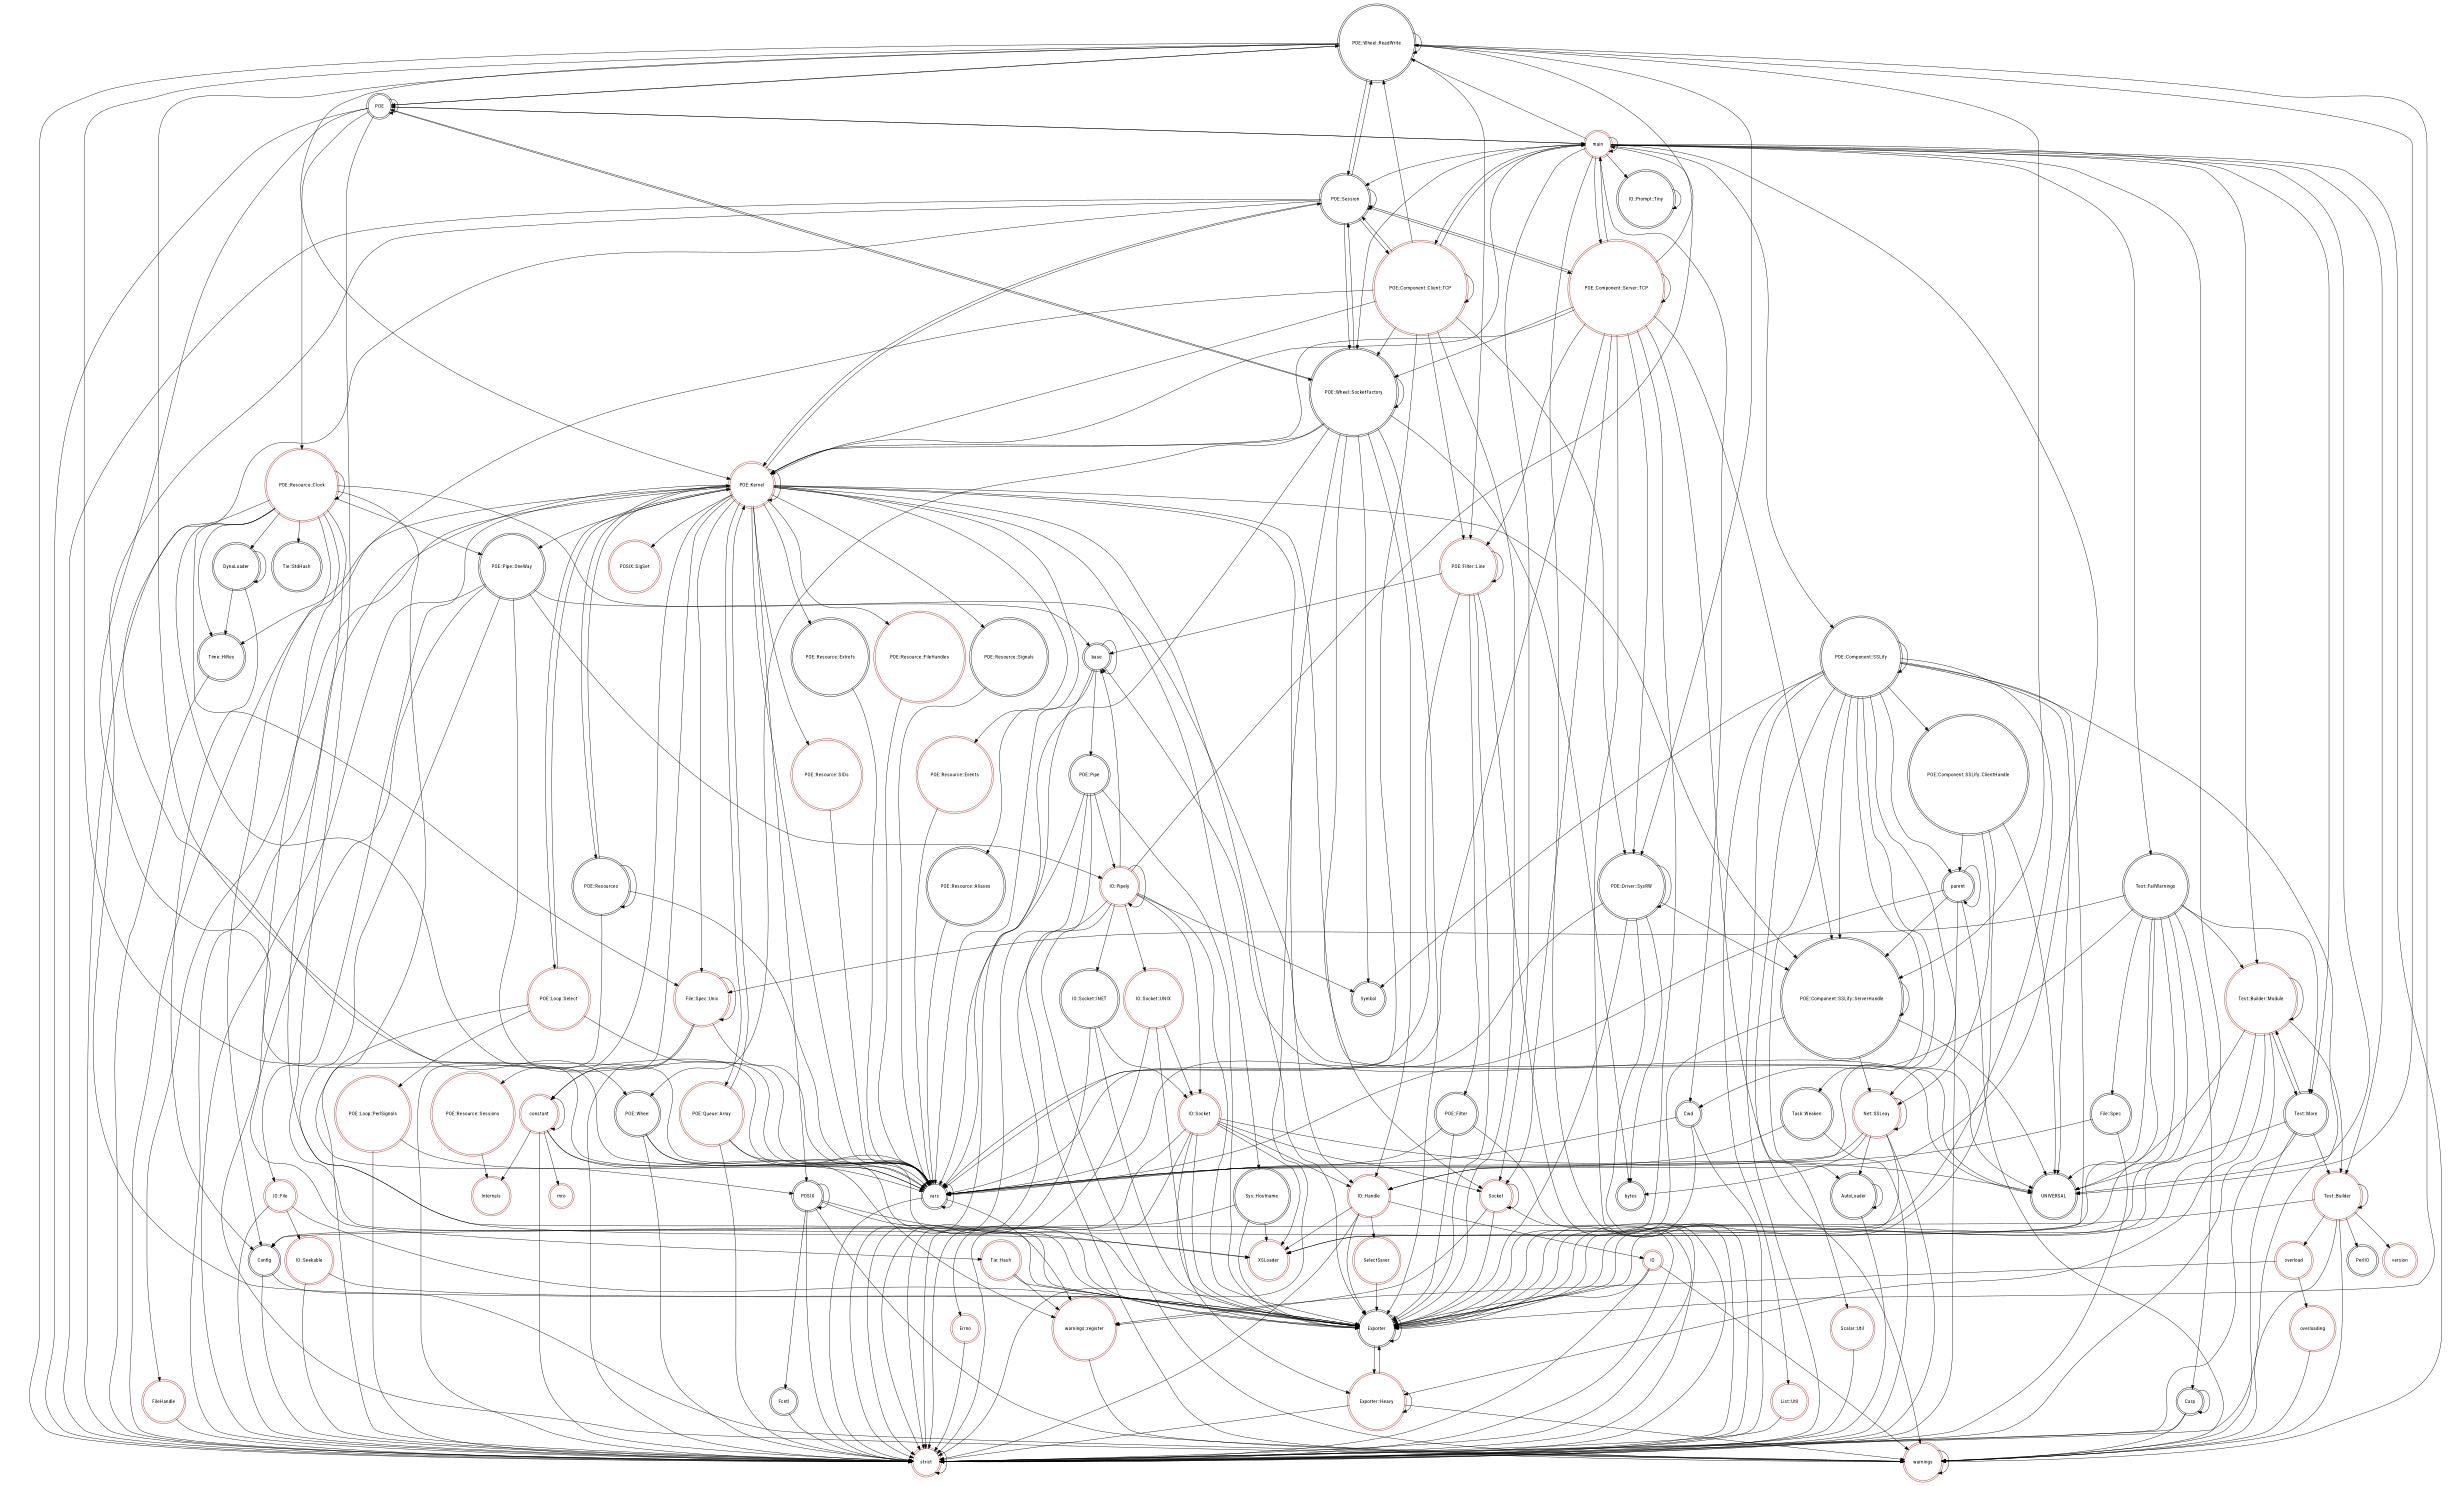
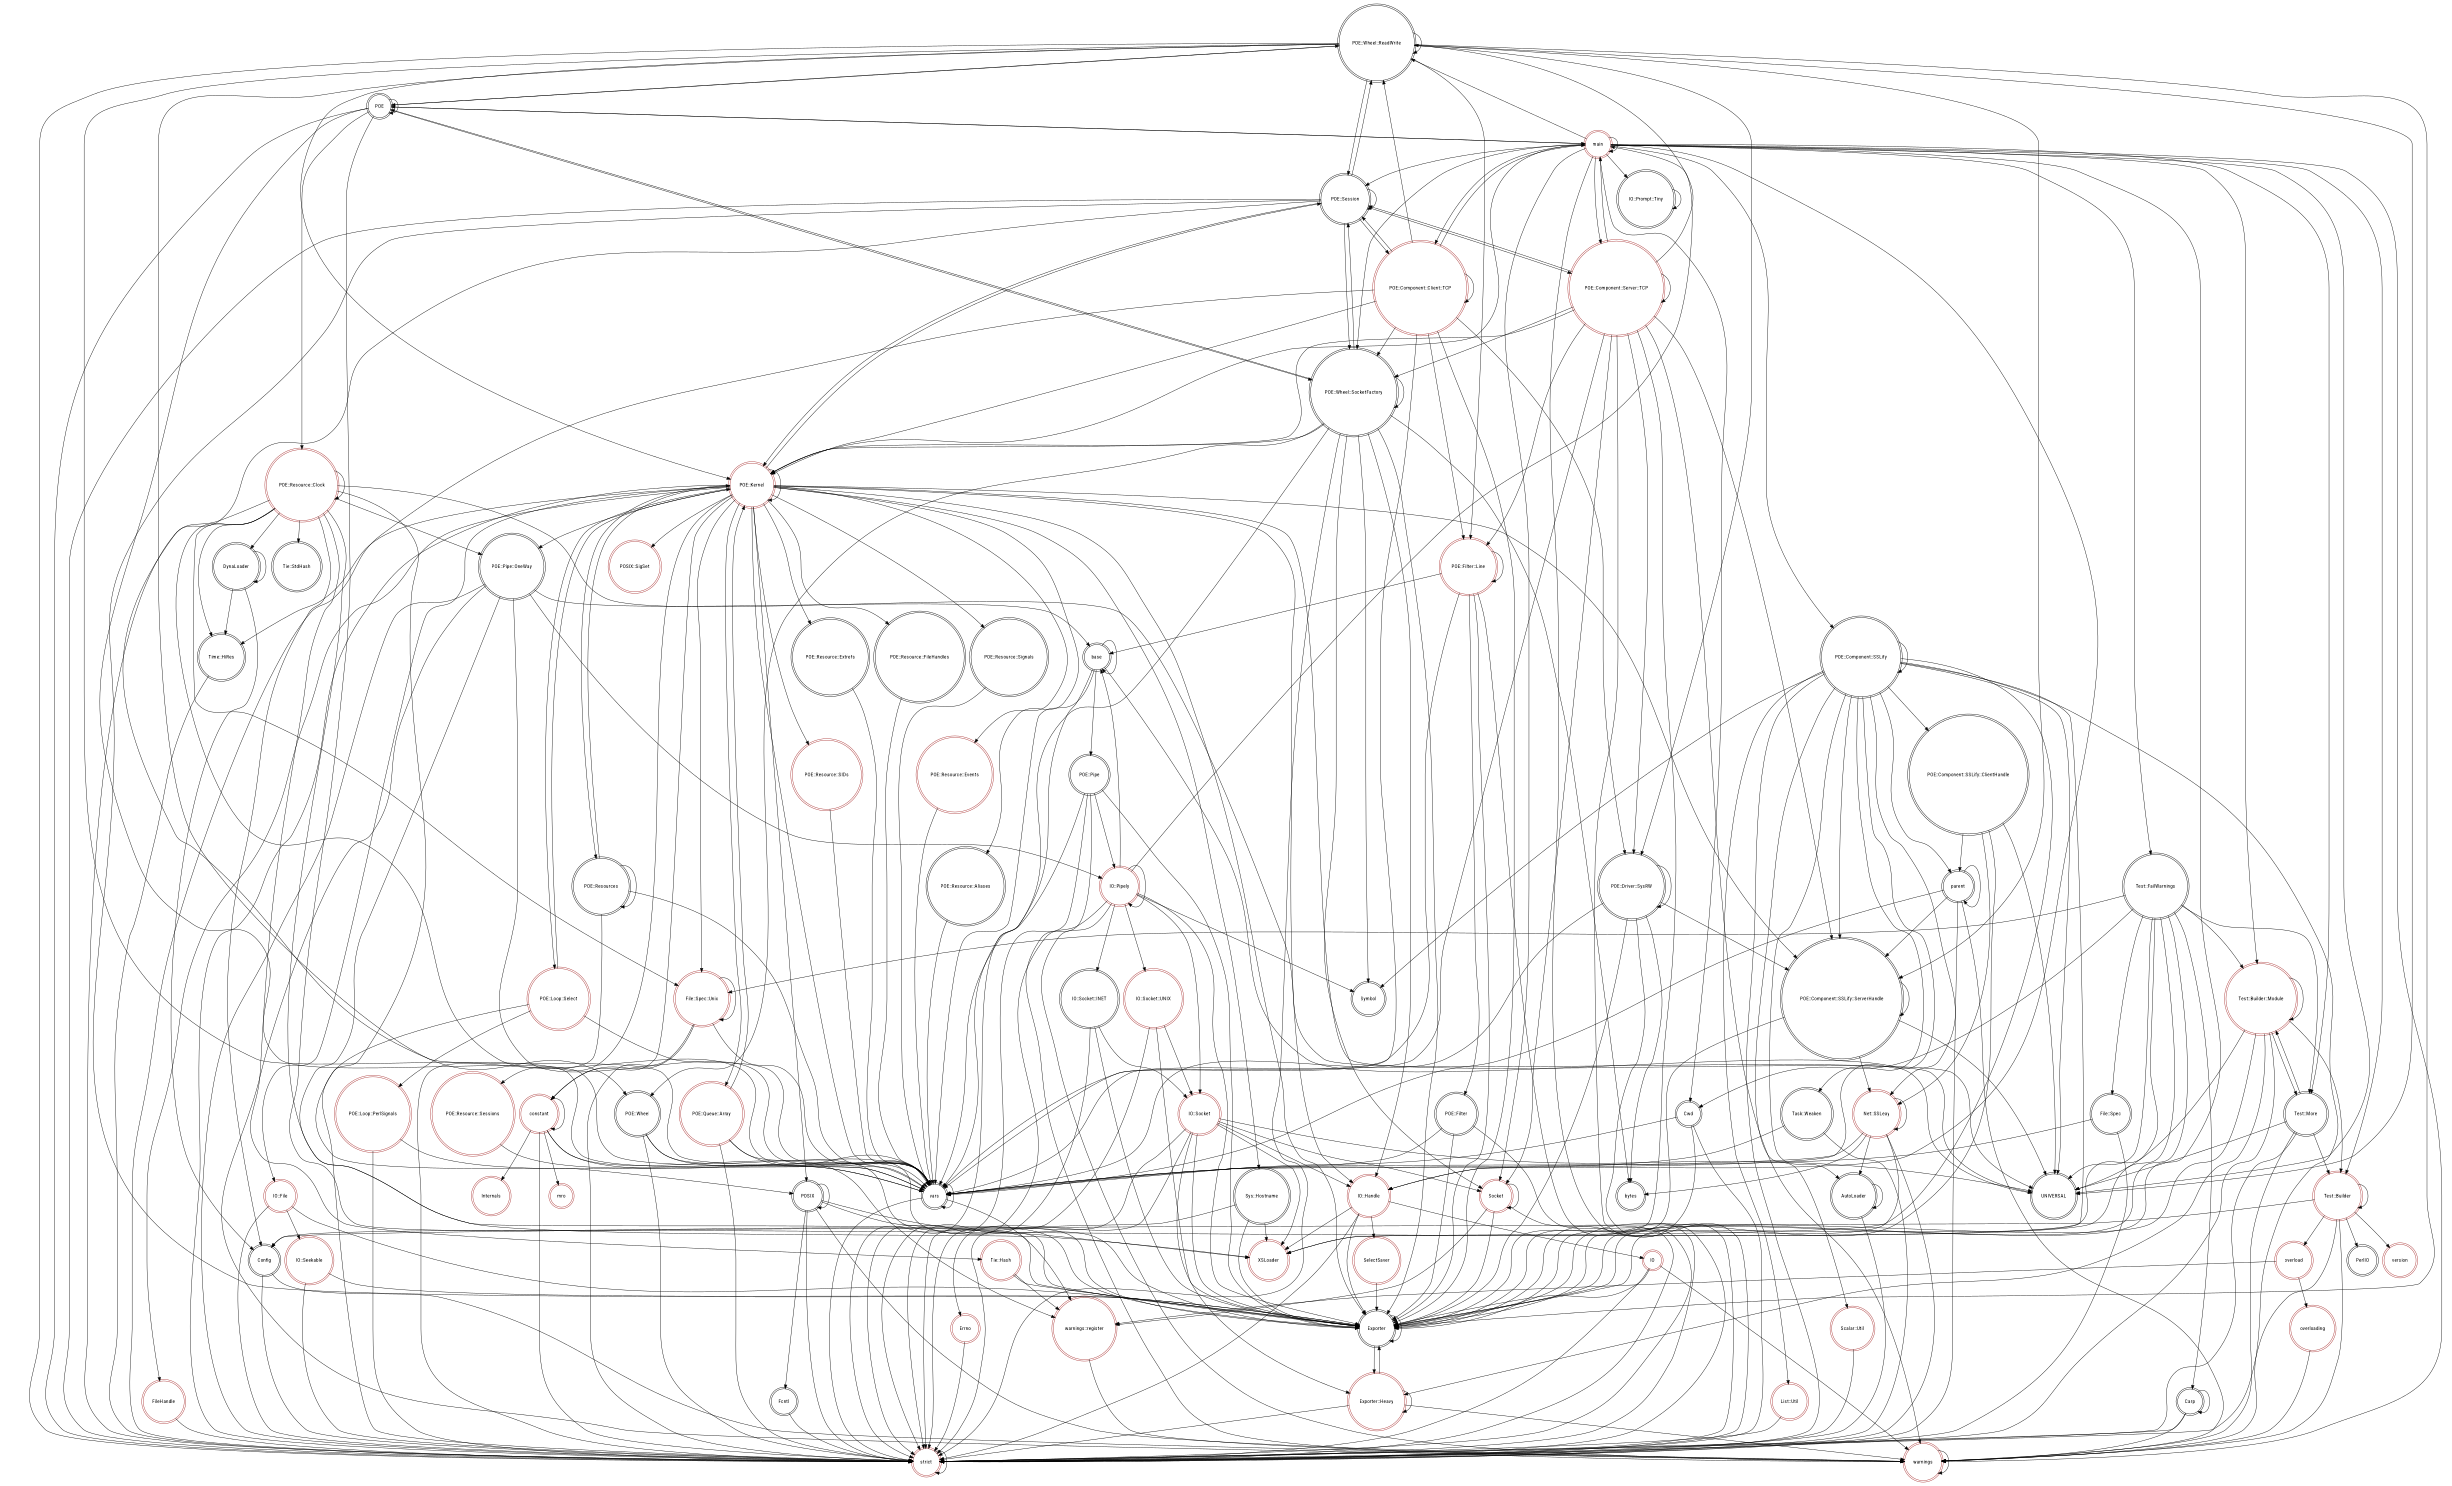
node "POE::Resource::FileHandles": color brown -> black
edge "POE::Resource::Sessions" -> "Internals": now "POE::Resource::Sessions" -> "vars"
